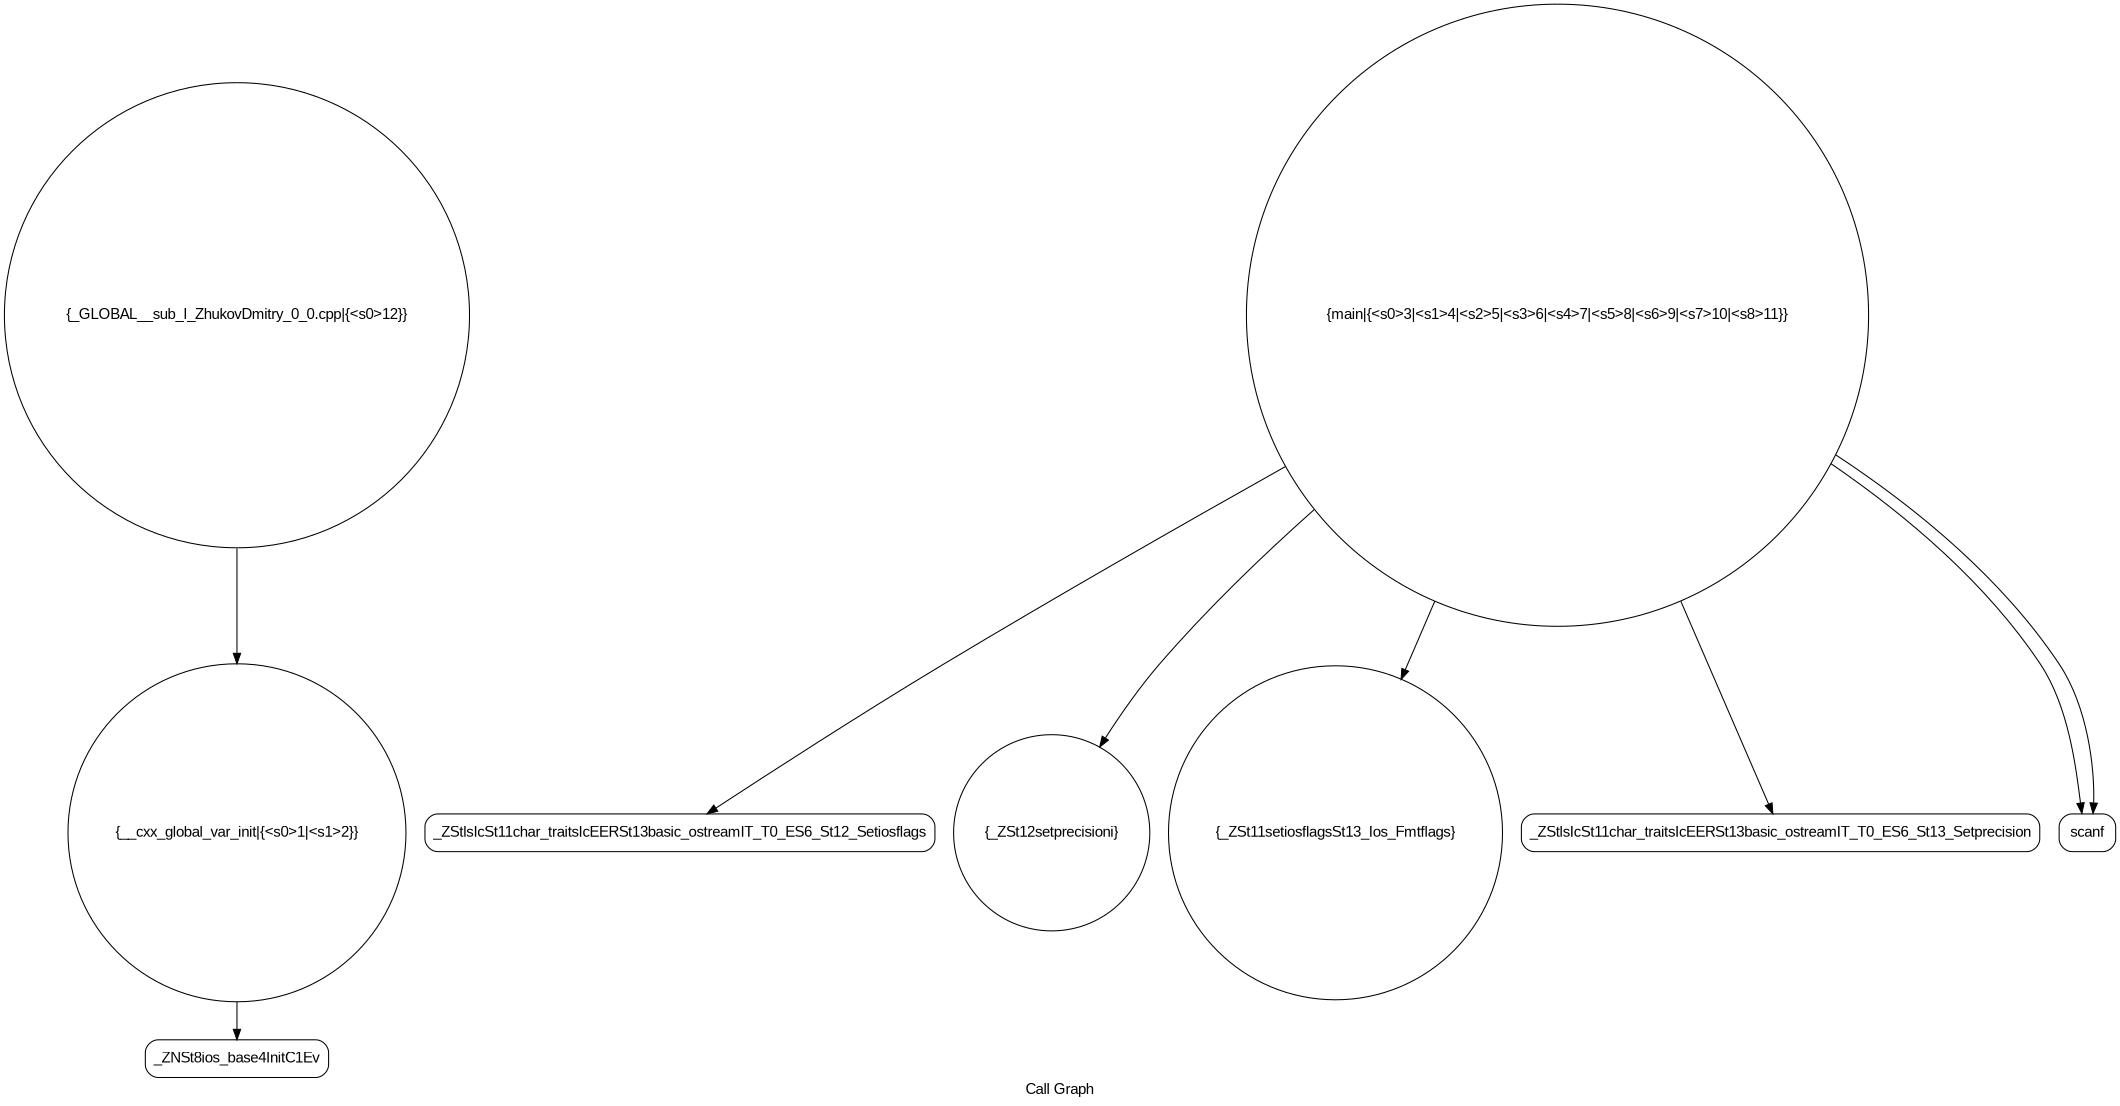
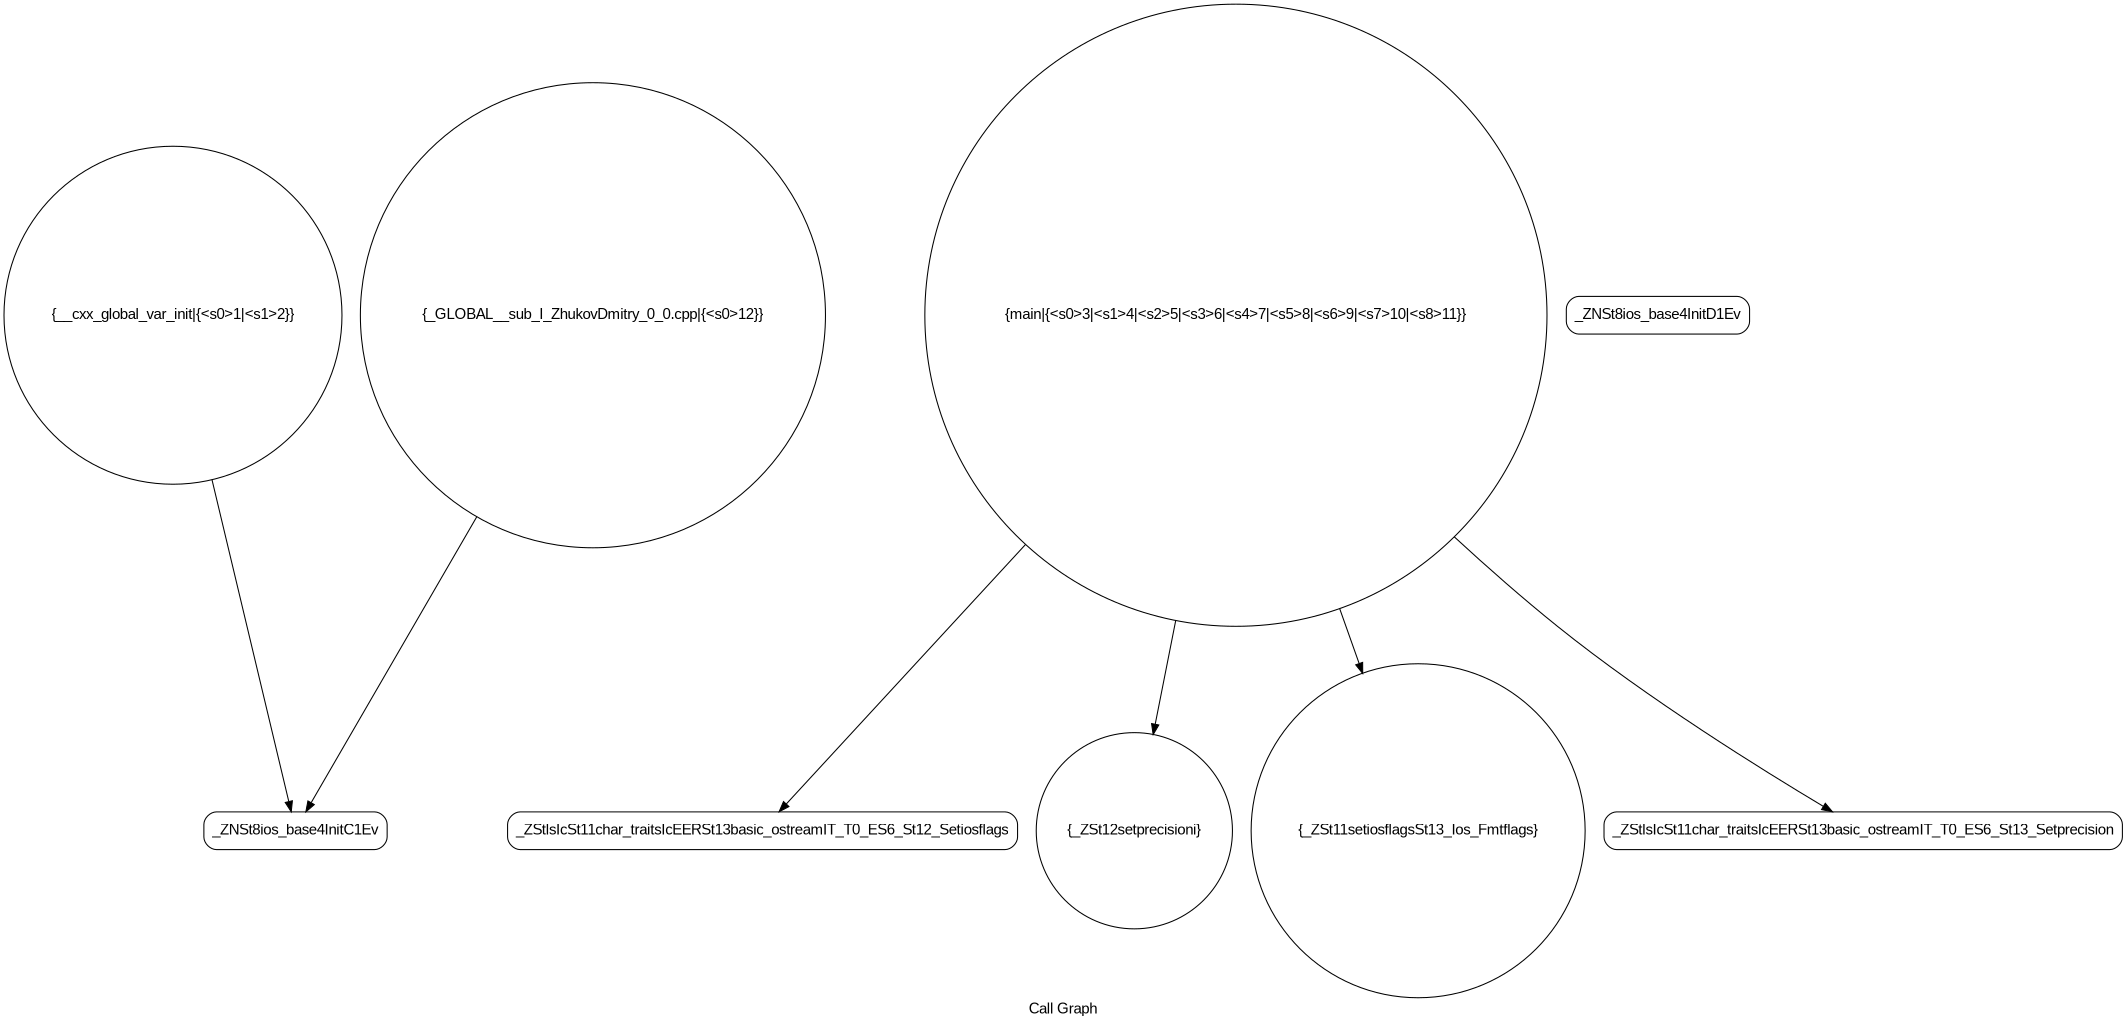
node "_ZNSt8ios_base4InitD1Ev": added
edge "{_GLOBAL__sub_I_ZhukovDmitry_0_0.cpp|{<s0>12}}" -> "{__cxx_global_var_init|{<s0>1|<s1>2}}": now "{_GLOBAL__sub_I_ZhukovDmitry_0_0.cpp|{<s0>12}}" -> "_ZNSt8ios_base4InitC1Ev"
node "scanf": removed
